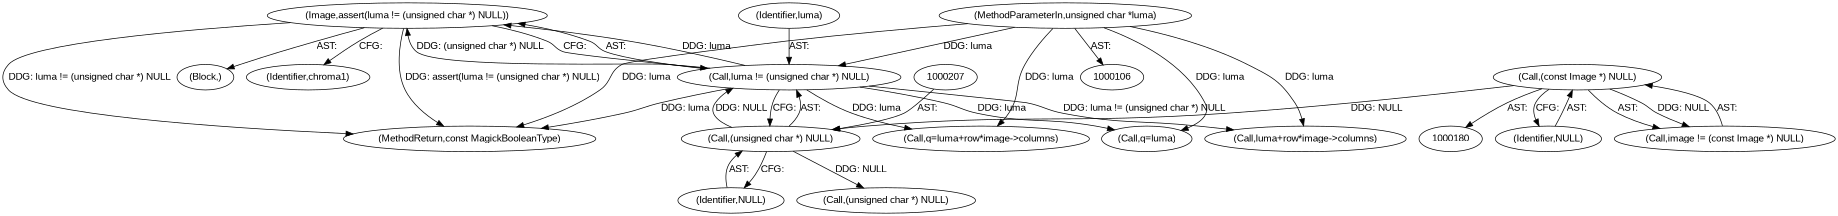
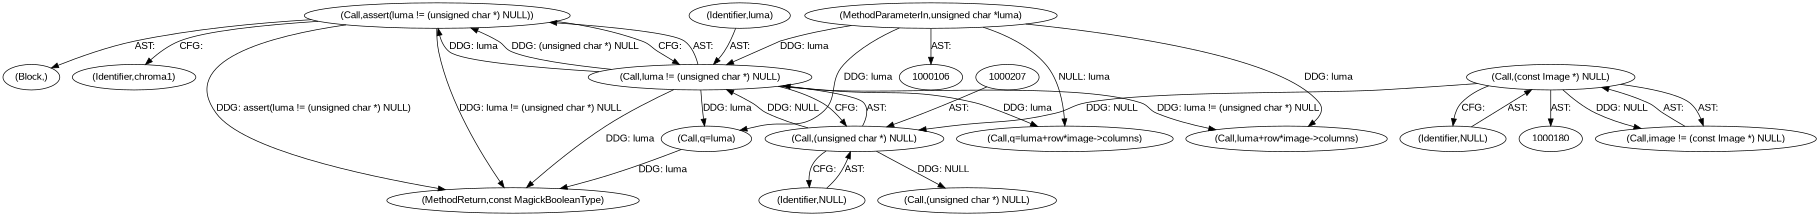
node "(Image,assert(luma != (unsigned char *) NULL))": label "(Image,assert(luma != (unsigned char *) NULL))" -> "(Call,assert(luma != (unsigned char *) NULL))"
edge "(MethodParameterIn,unsigned char *luma)" -> "(MethodReturn,const MagickBooleanType)": now "(Call,q=luma)" -> "(MethodReturn,const MagickBooleanType)"
edge "(MethodParameterIn,unsigned char *luma)" -> "(Call,q=luma+row*image->columns)": label "DDG: luma" -> "NULL: luma"
